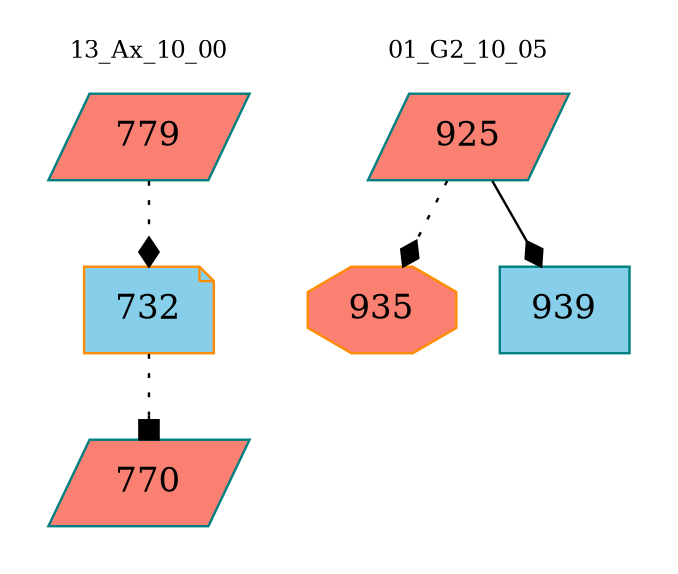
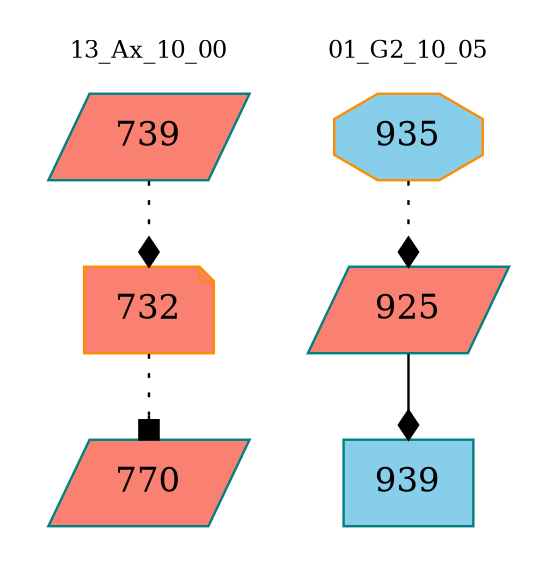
node "779": label "779" -> "739"
edge "925" -> "935": reversed
node "732": fillcolor skyblue -> salmon
node "935": fillcolor salmon -> skyblue
